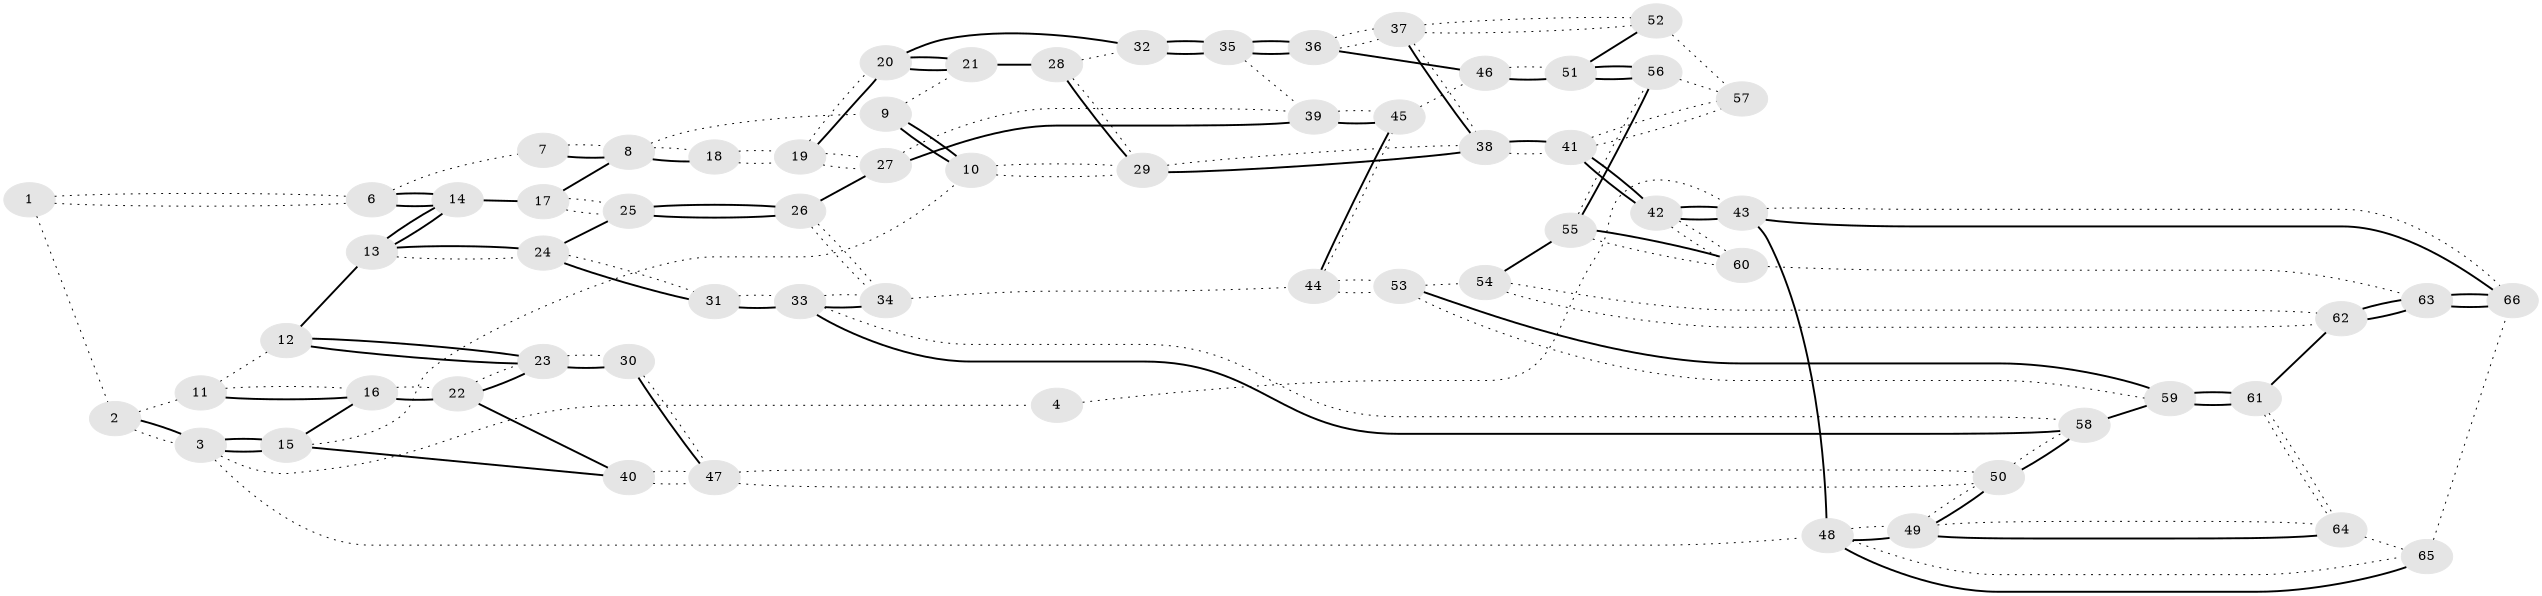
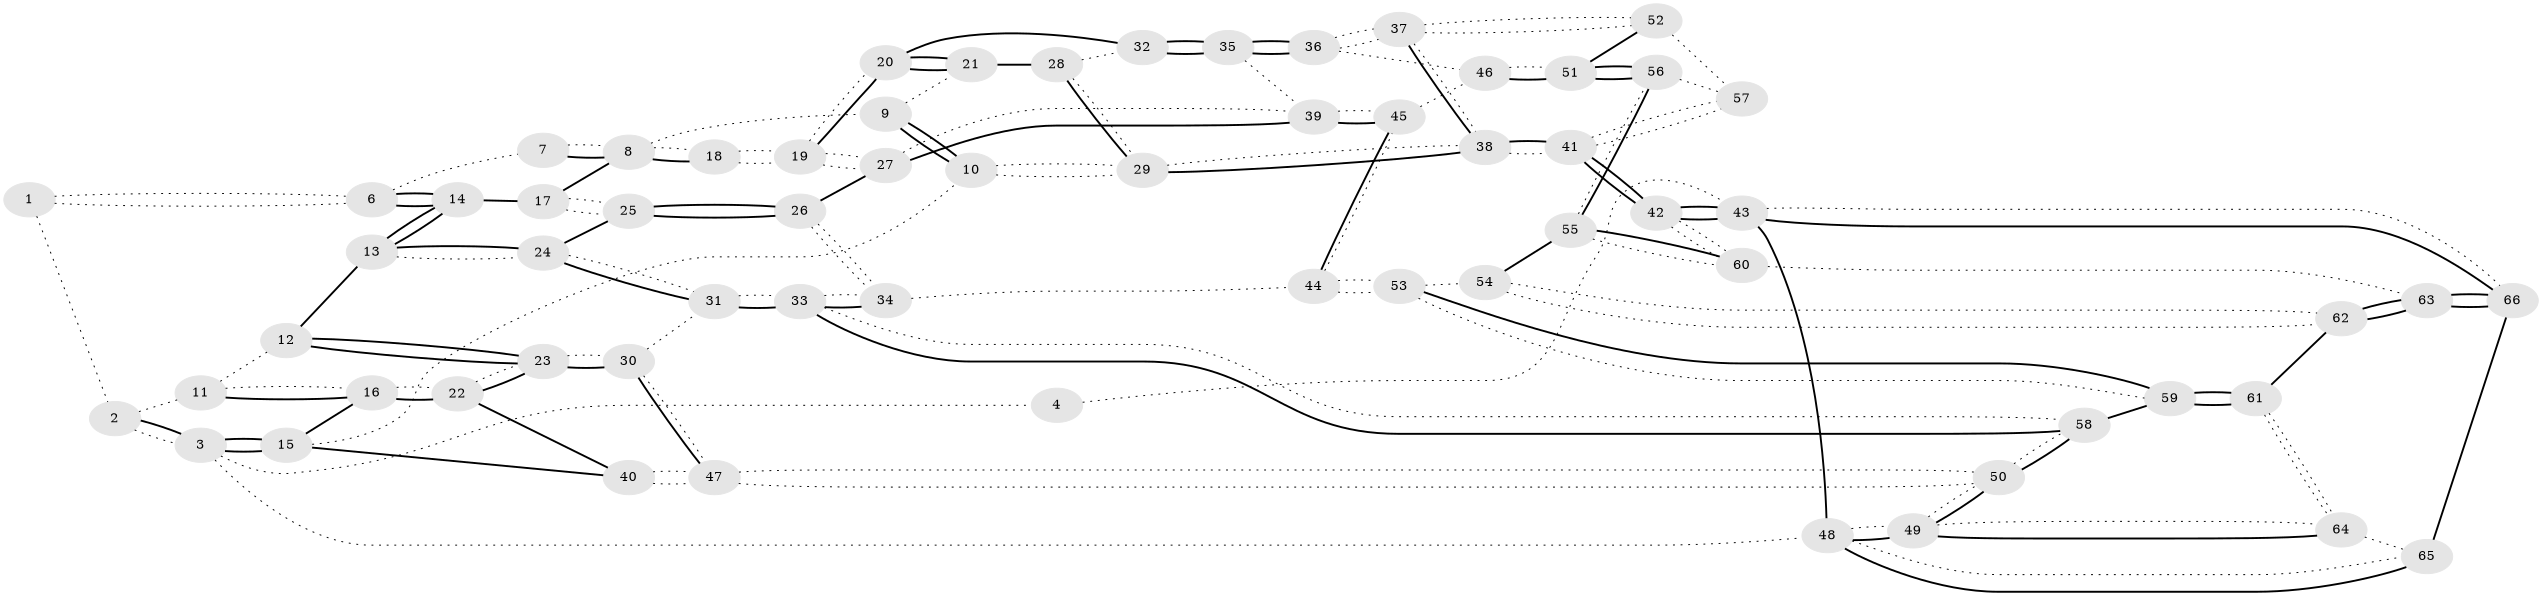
edge "36" -- "46": style bold -> dotted
edge "31" -- "30": added
edge "66" -- "65": style dotted -> bold
